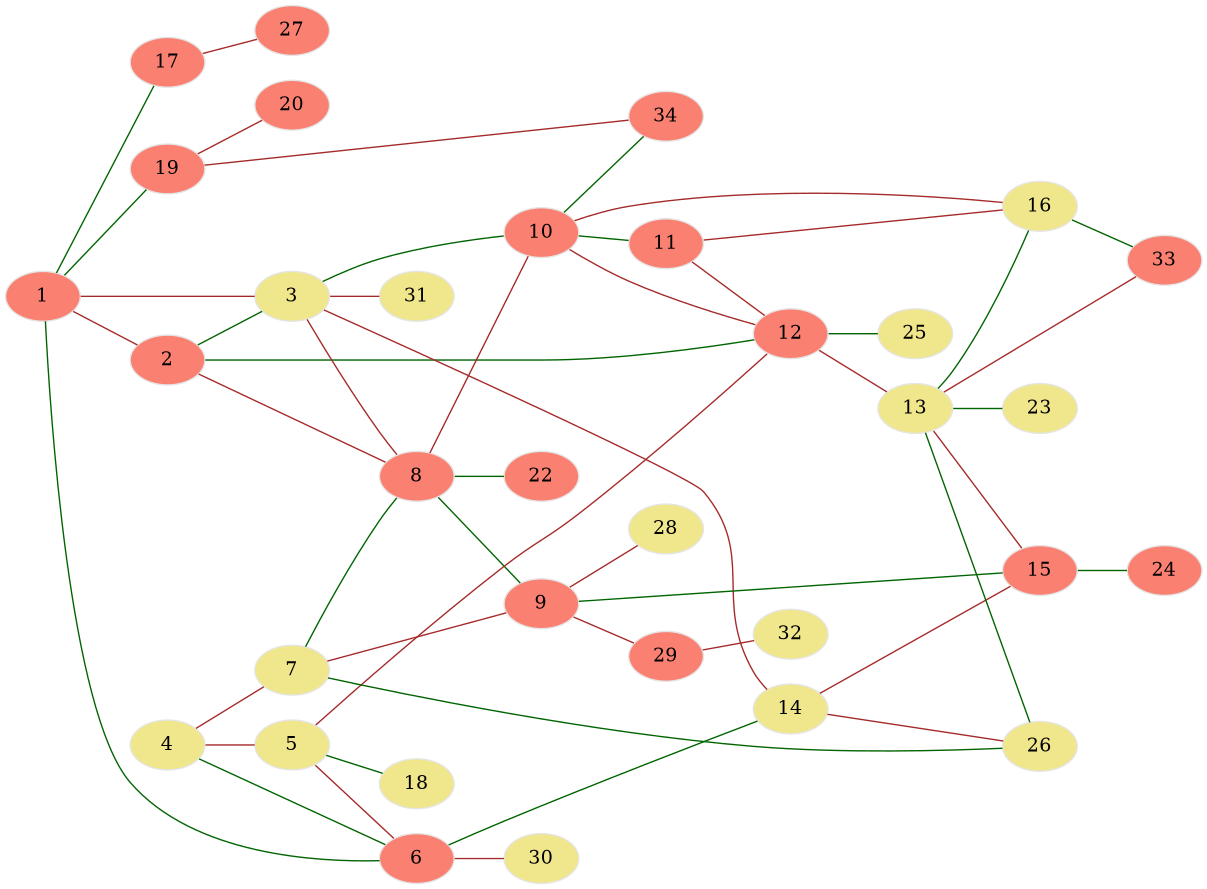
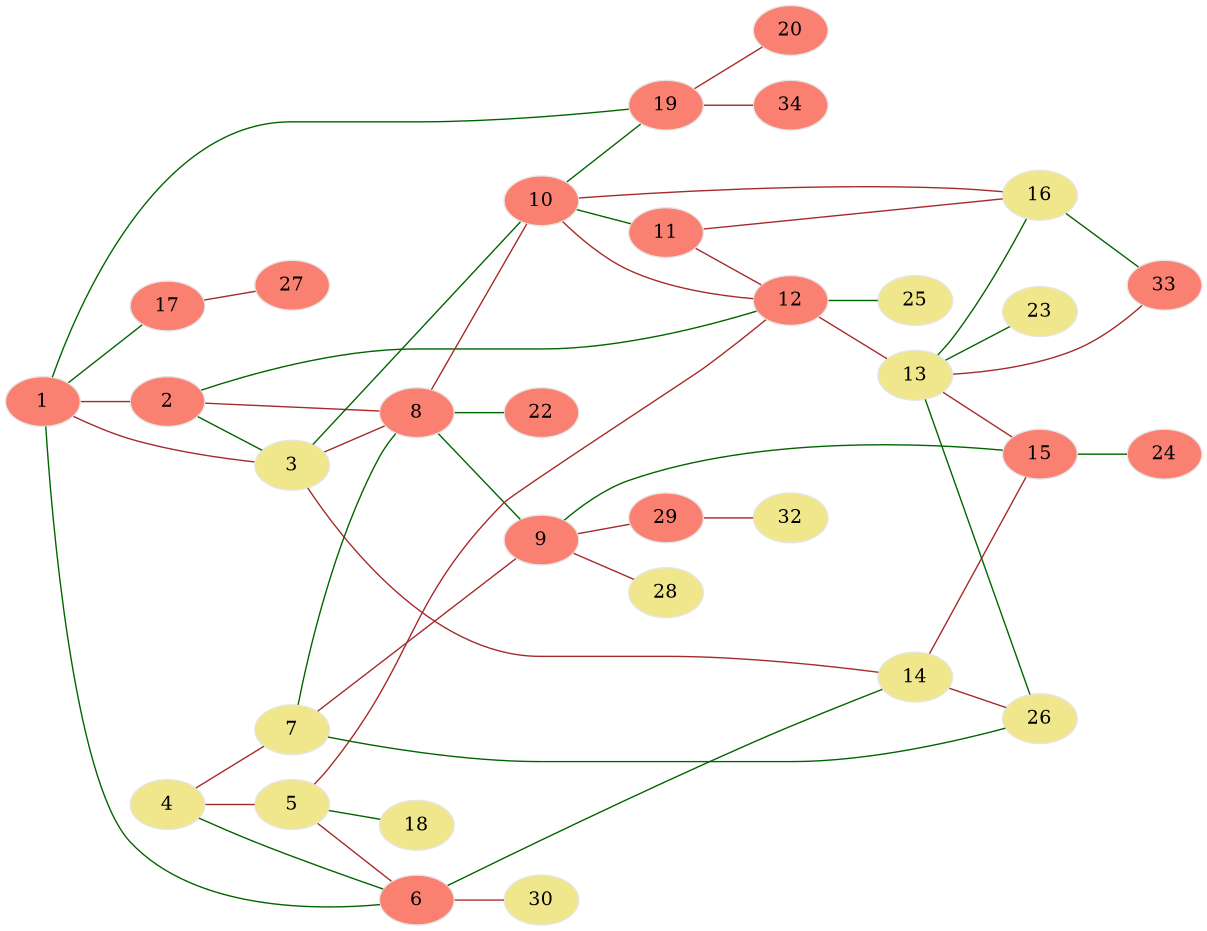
edge "34" -- "10": now "19" -- "10"
node "31": removed
